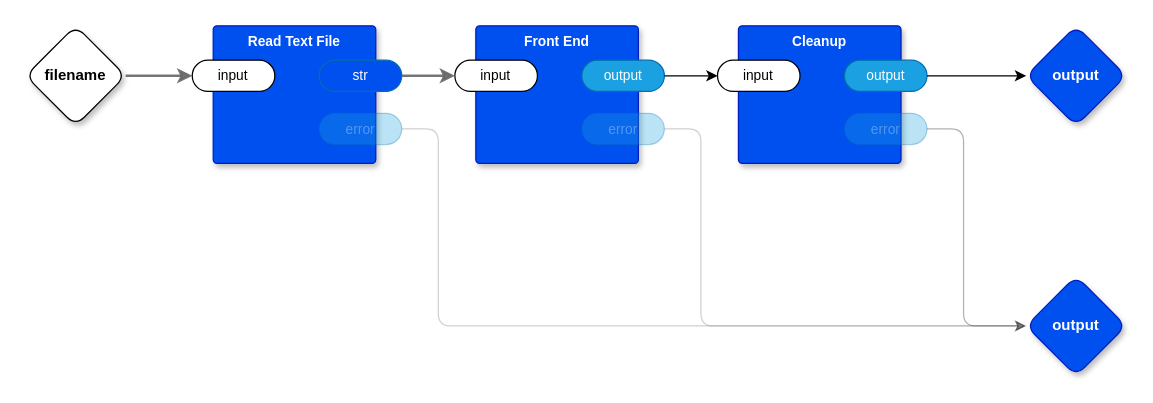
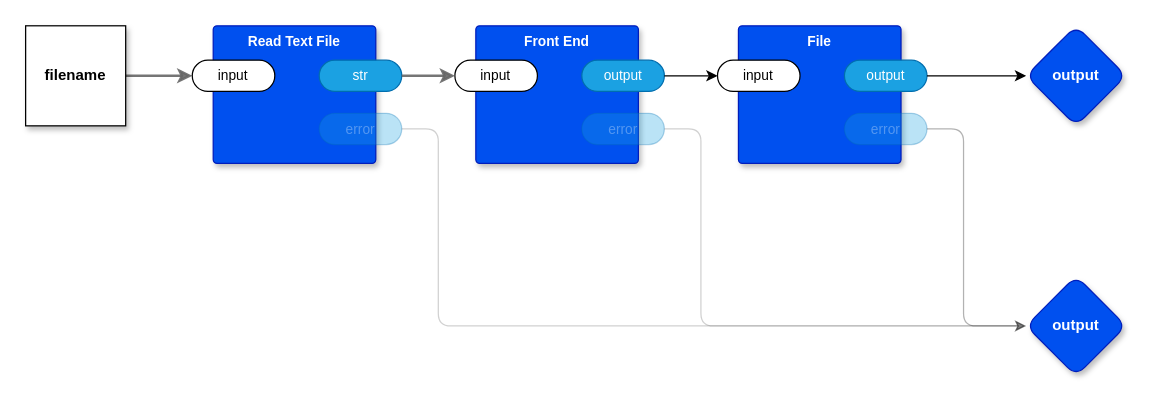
node "Cleanup": label "Cleanup" -> "File"
node "filename": shape diamond -> rectangle
node "str": fillcolor #0050ef -> #1ba1e2
